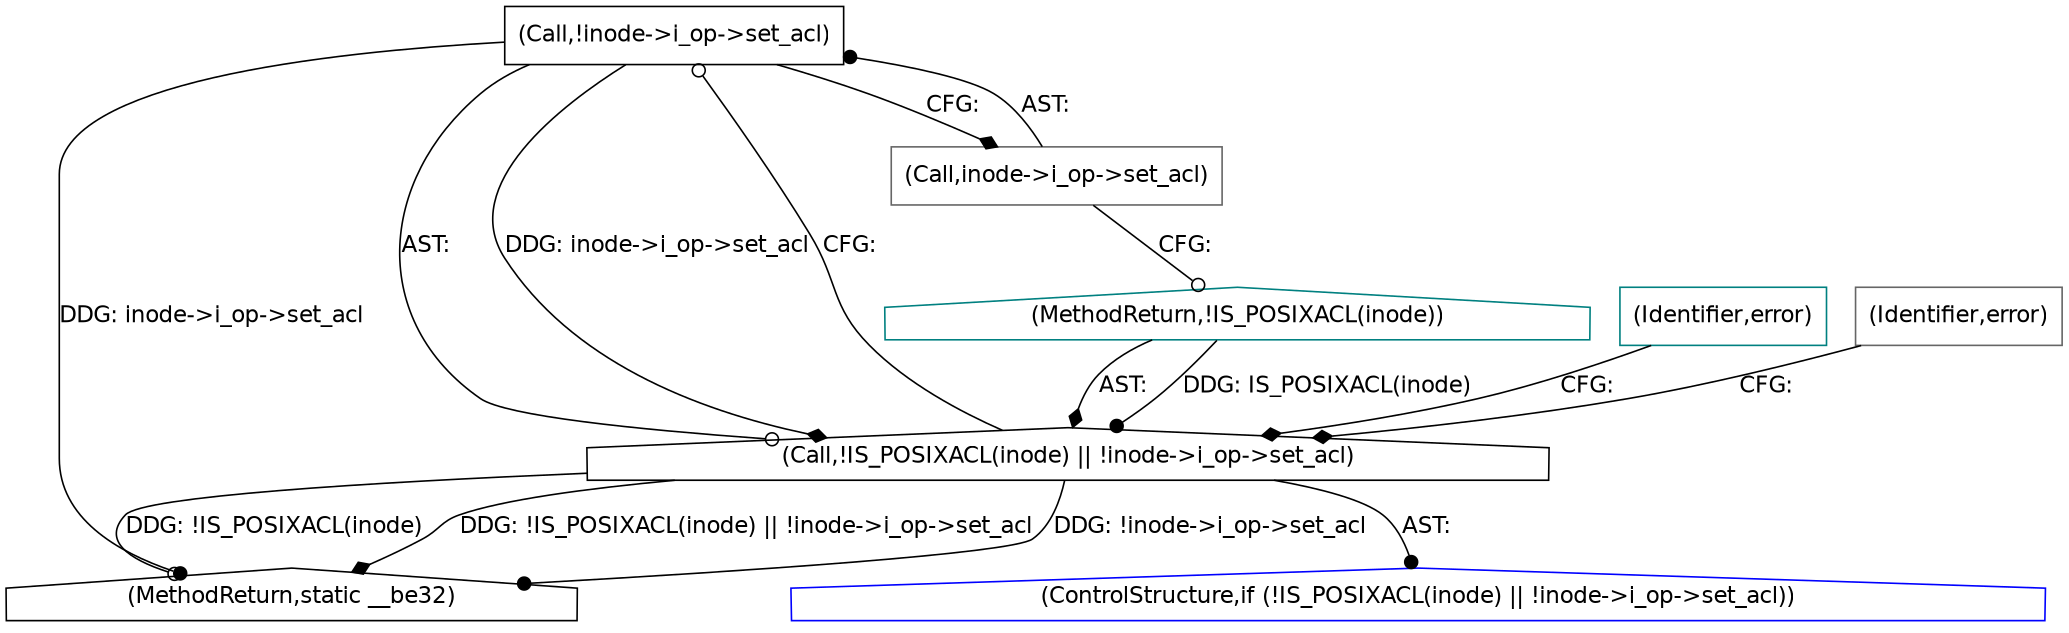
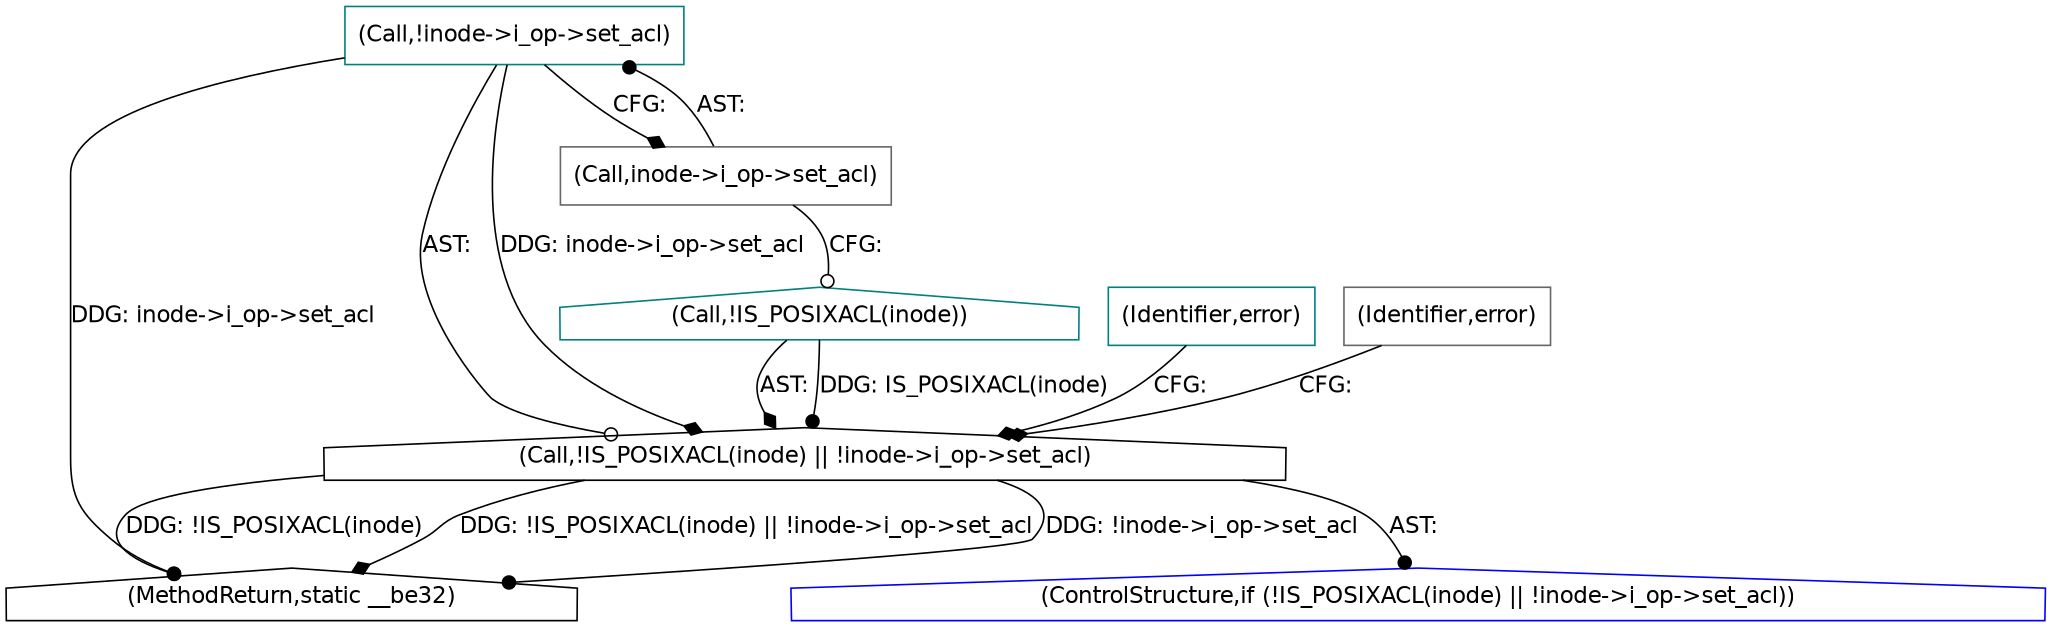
node "(Call,!inode->i_op->set_acl)": color black -> teal
edge "(Call,!IS_POSIXACL(inode) || !inode->i_op->set_acl)" -> "(Call,!inode->i_op->set_acl)": removed, label "CFG:"
node "(MethodReturn,!IS_POSIXACL(inode))": label "(MethodReturn,!IS_POSIXACL(inode))" -> "(Call,!IS_POSIXACL(inode))"
